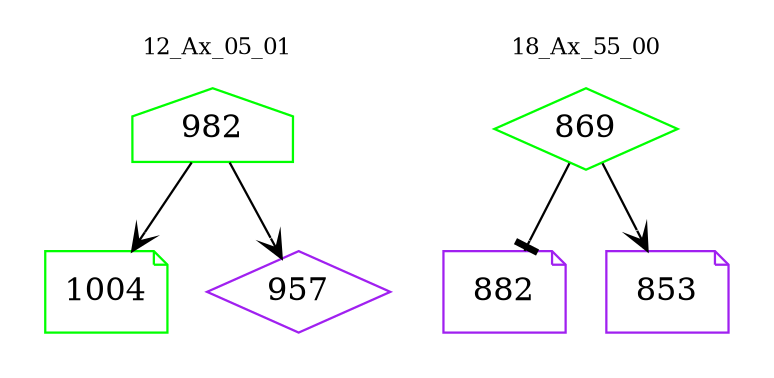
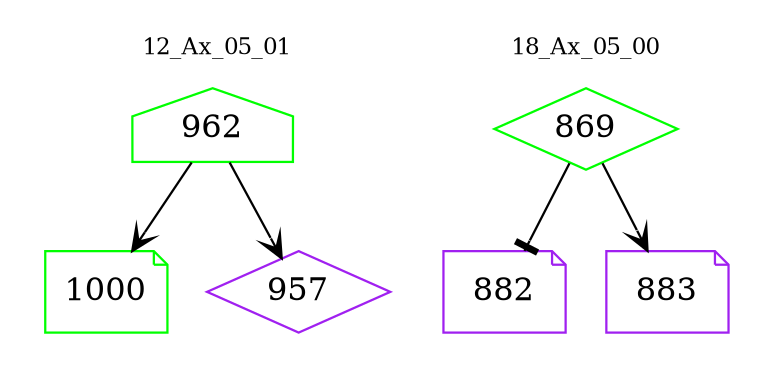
cluster "18_Ax_55_00": label "18_Ax_55_00" -> "18_Ax_05_00"
node "982": label "982" -> "962"
node "1004": label "1004" -> "1000"
node "853": label "853" -> "883"
